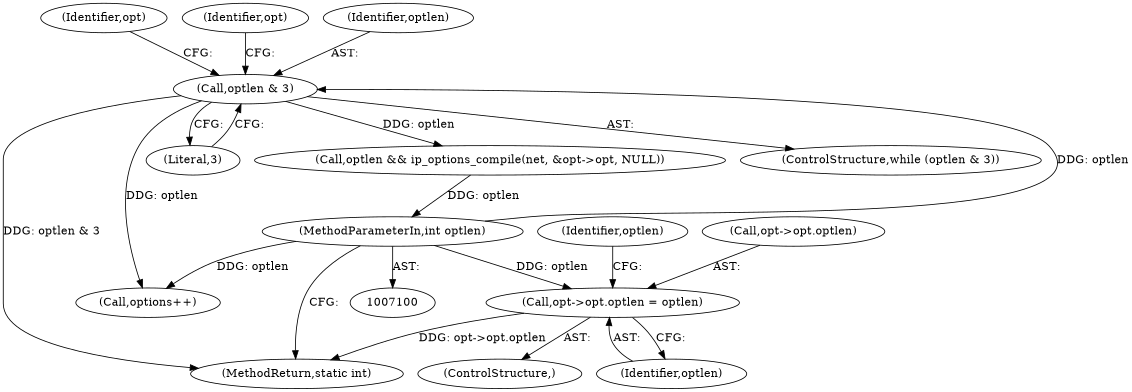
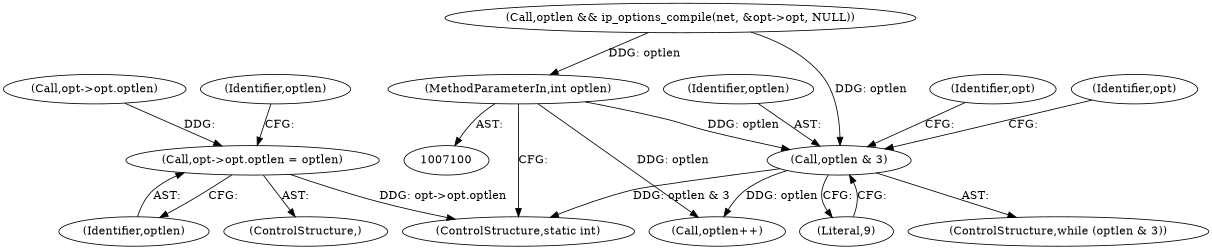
edge "(Call,optlen & 3)" -> "(Call,optlen && ip_options_compile(net, &opt->opt, NULL))": reversed
node "(Literal,3)": label "(Literal,3)" -> "(Literal,9)"
edge "(MethodParameterIn,int optlen)" -> "(Call,opt->opt.optlen = optlen)": removed, label "DDG: optlen"
edge "(Call,opt->opt.optlen)" -> "(Call,opt->opt.optlen = optlen)": label "AST: " -> "DDG: "
node "(Call,options++)": label "(Call,options++)" -> "(Call,optlen++)"
node "(MethodReturn,static int)": label "(MethodReturn,static int)" -> "(ControlStructure,static int)"
